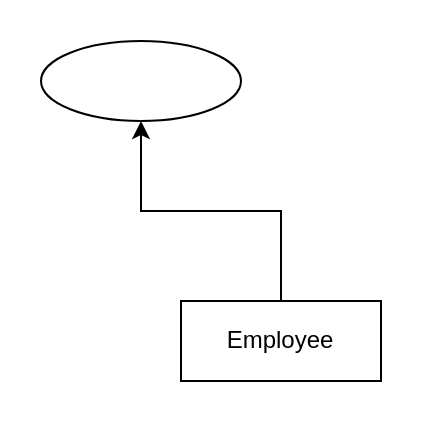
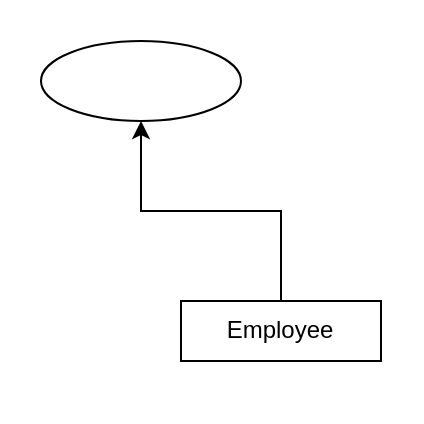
node "Employee": size 200x80 -> 200x60
